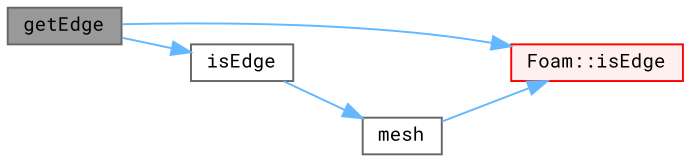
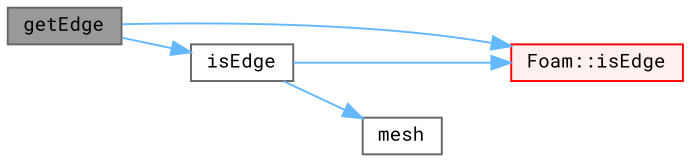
edge "mesh" -> "Foam::isEdge": now "isEdge" -> "Foam::isEdge"
